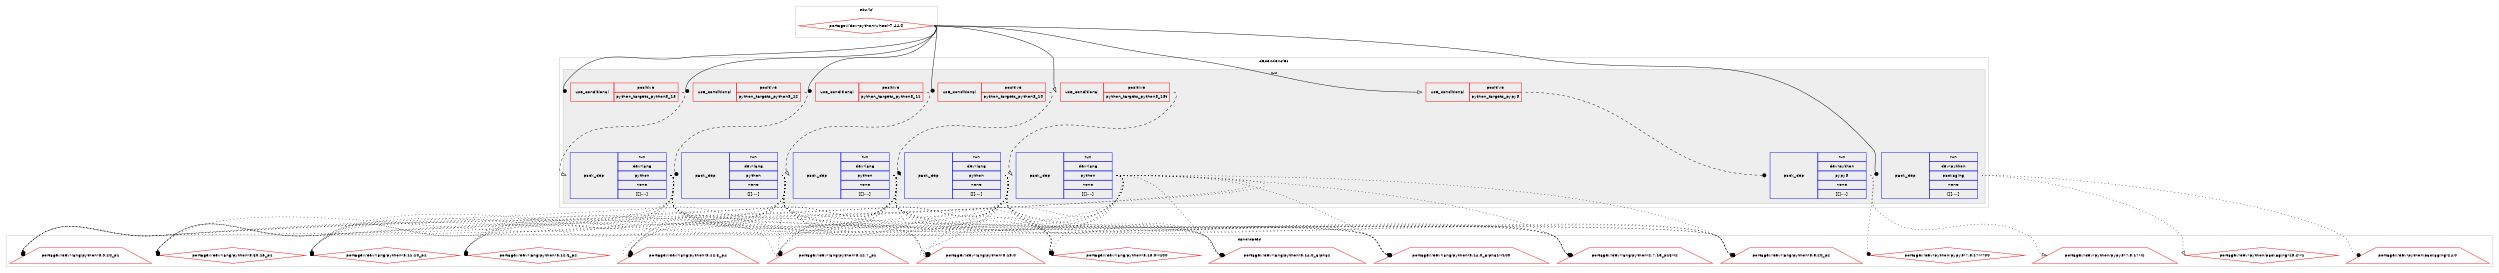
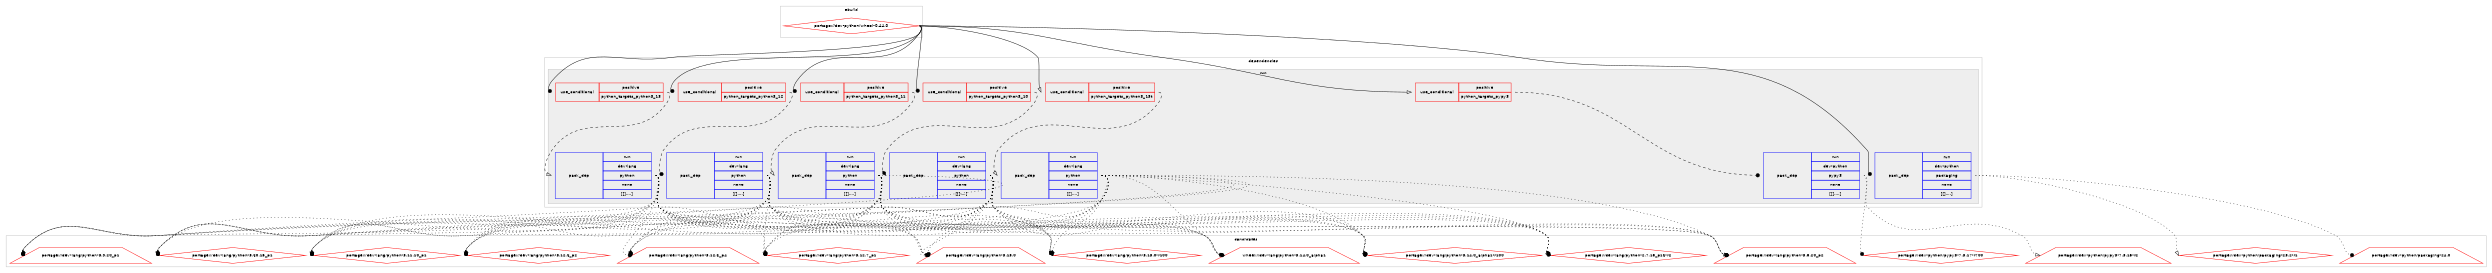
node "portage://dev-python/wheel-7.44.0": label "portage://dev-python/wheel-7.44.0" -> "portage://dev-python/wheel-0.44.0"
node "portage://dev-lang/python-3.12.7_p1": shape trapezium -> diamond
node "portage://dev-lang/python-3.14.0_alpha1": label "portage://dev-lang/python-3.14.0_alpha1" -> "wheel://dev-lang/python-3.14.0_alpha1"
node "portage://dev-lang/python-3.14.0_alpha1-r100": shape trapezium -> diamond
node "portage://dev-lang/python-2.7.18_p16-r2": shape trapezium -> diamond
node "portage://dev-python/pypy3-7.3.17-r2": label "portage://dev-python/pypy3-7.3.17-r2" -> "portage://dev-python/pypy3-7.3.15-r2"
